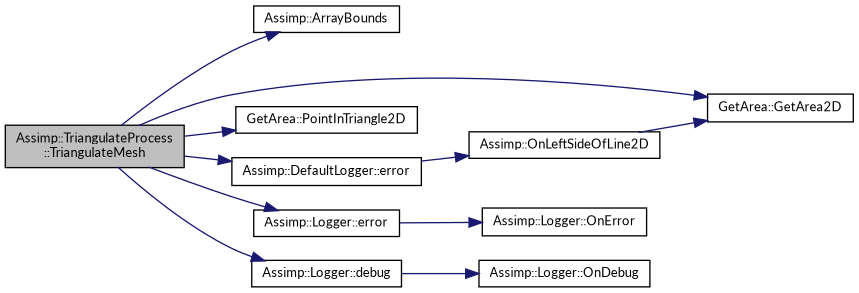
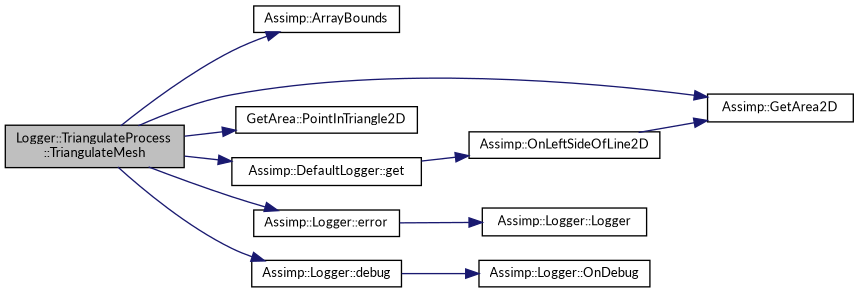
node "GetArea::GetArea2D": label "GetArea::GetArea2D" -> "Assimp::GetArea2D"
node "Assimp::TriangulateProcess ::TriangulateMesh": label "Assimp::TriangulateProcess ::TriangulateMesh" -> "Logger::TriangulateProcess ::TriangulateMesh"
node "Assimp::DefaultLogger::error": label "Assimp::DefaultLogger::error" -> "Assimp::DefaultLogger::get"
node "Assimp::Logger::OnError": label "Assimp::Logger::OnError" -> "Assimp::Logger::Logger"
